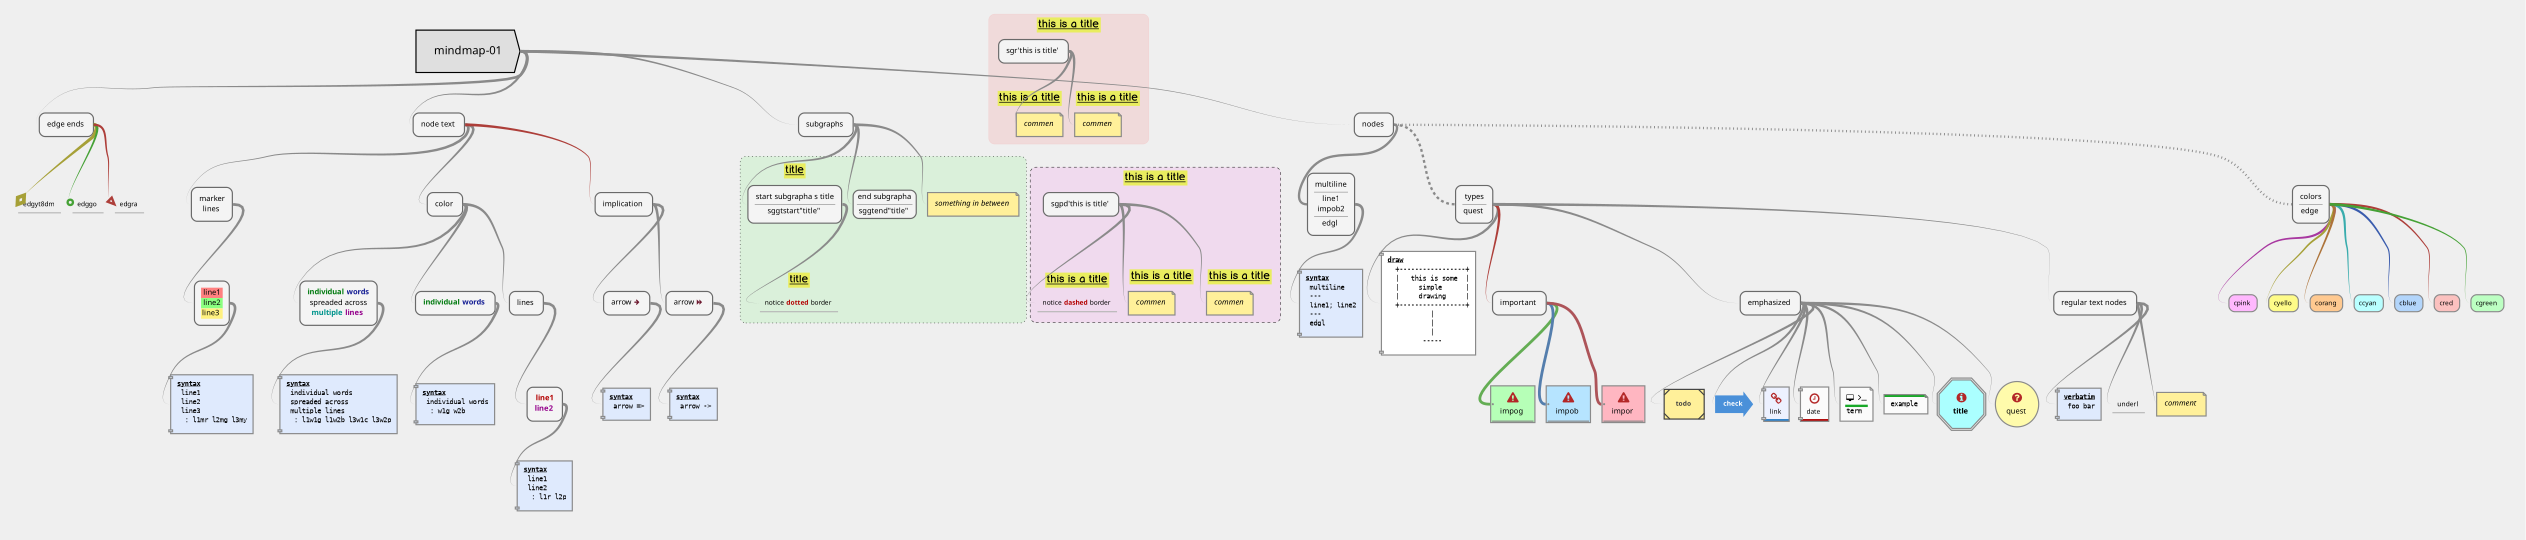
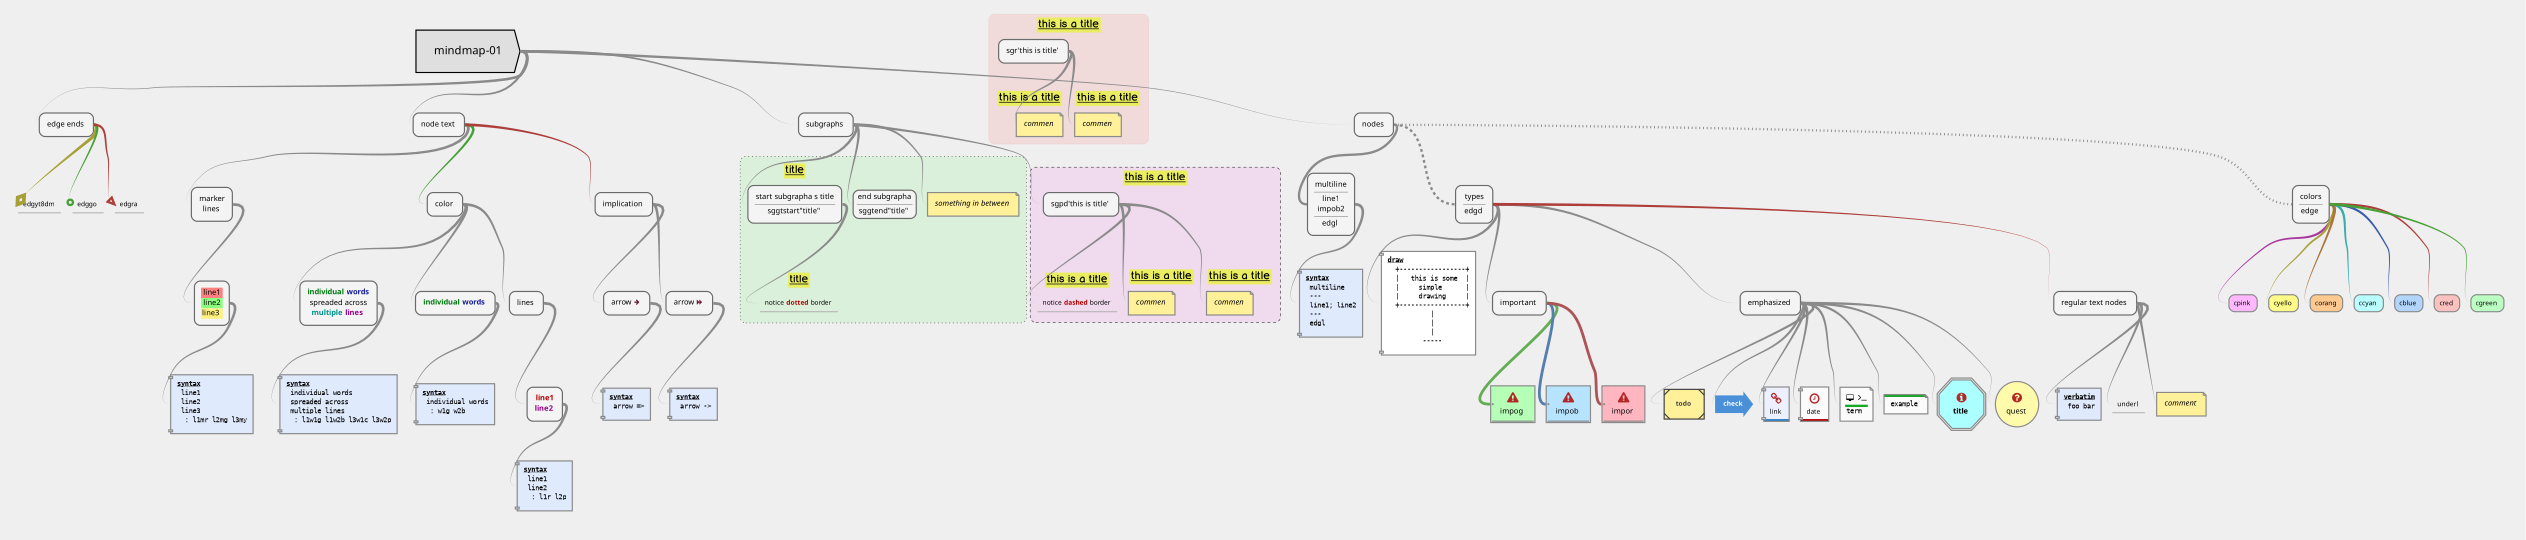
edge "subgraphs" -- "sgpd'this is title'": added
edge "node text" -- "color": color #8a8a8a -> #45a135
node "types": text "quest" -> "edgd"
edge "types" -- "regular text nodes": color #8a8a8a -> #ad3e39
edge "types" -- "important": color #ad3e39 -> #8a8a8a
